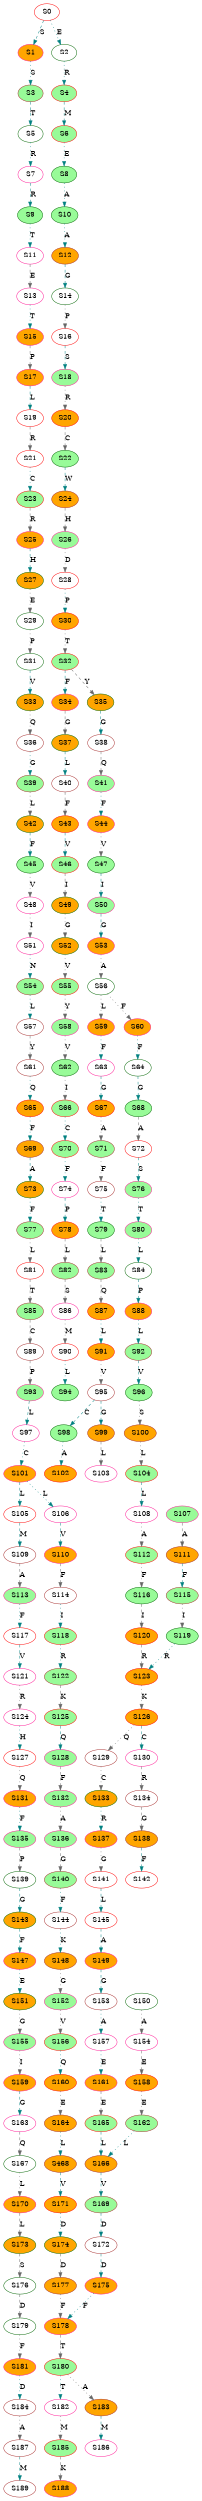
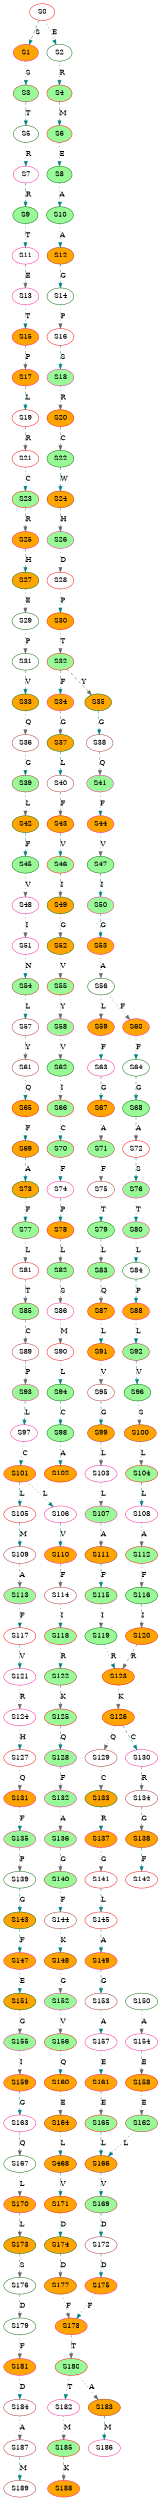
edge "S95" -> "S98": now "S94" -> "S98"
edge "S103" -> "S107": added, label "L"
